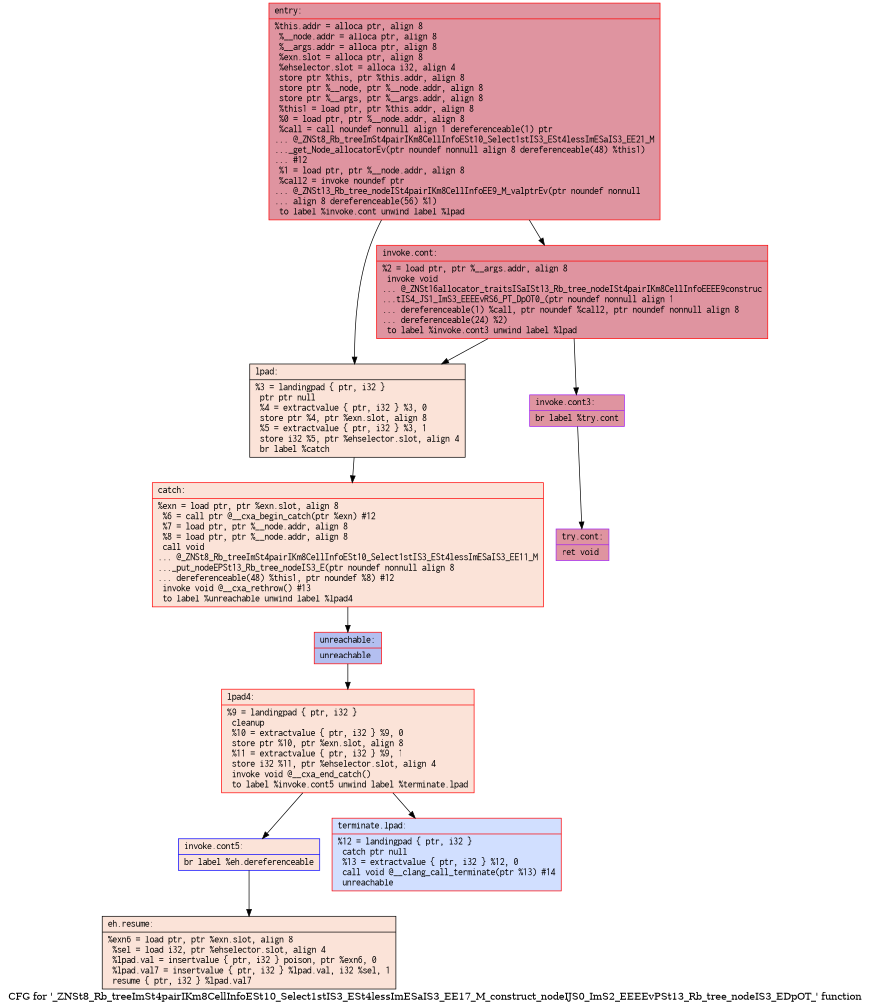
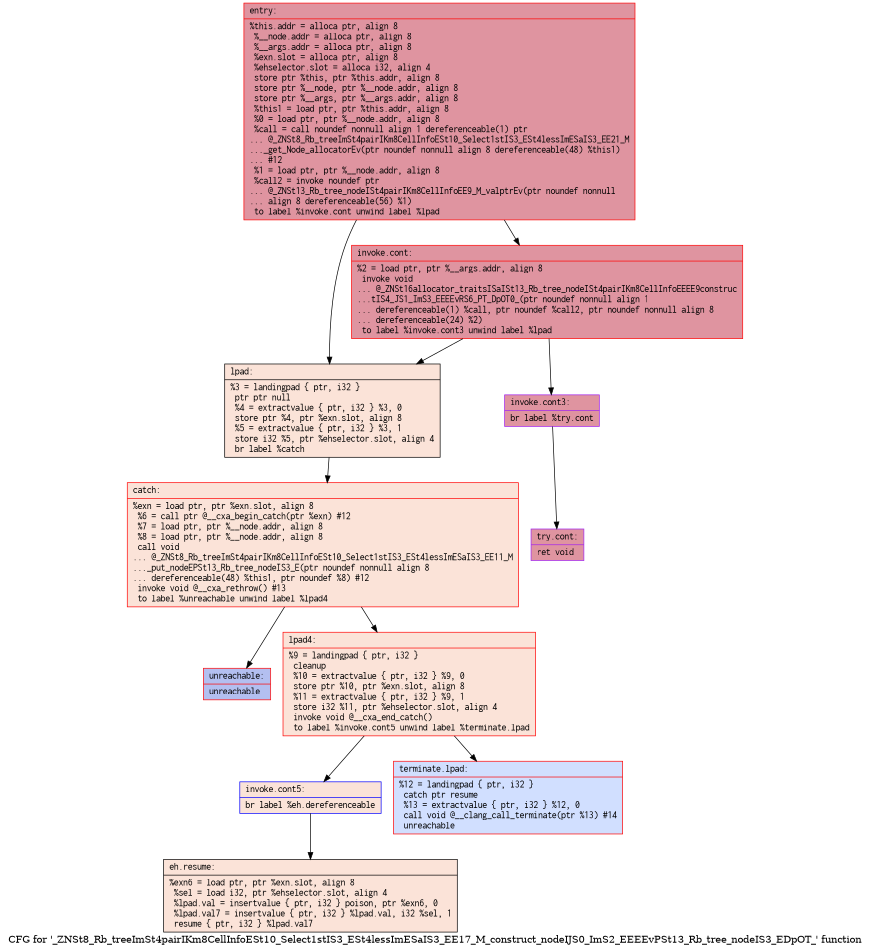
edge "unreachable:" -> "lpad4:": now "catch:" -> "lpad4:"
node "terminate.lpad:": text "catch ptr null" -> "catch ptr resume"
